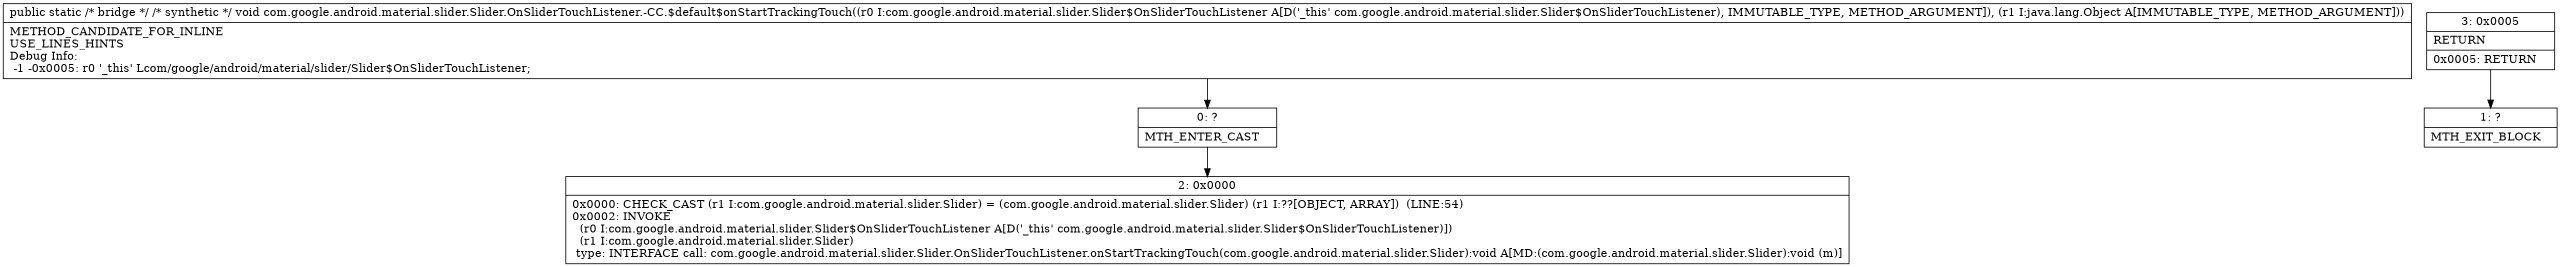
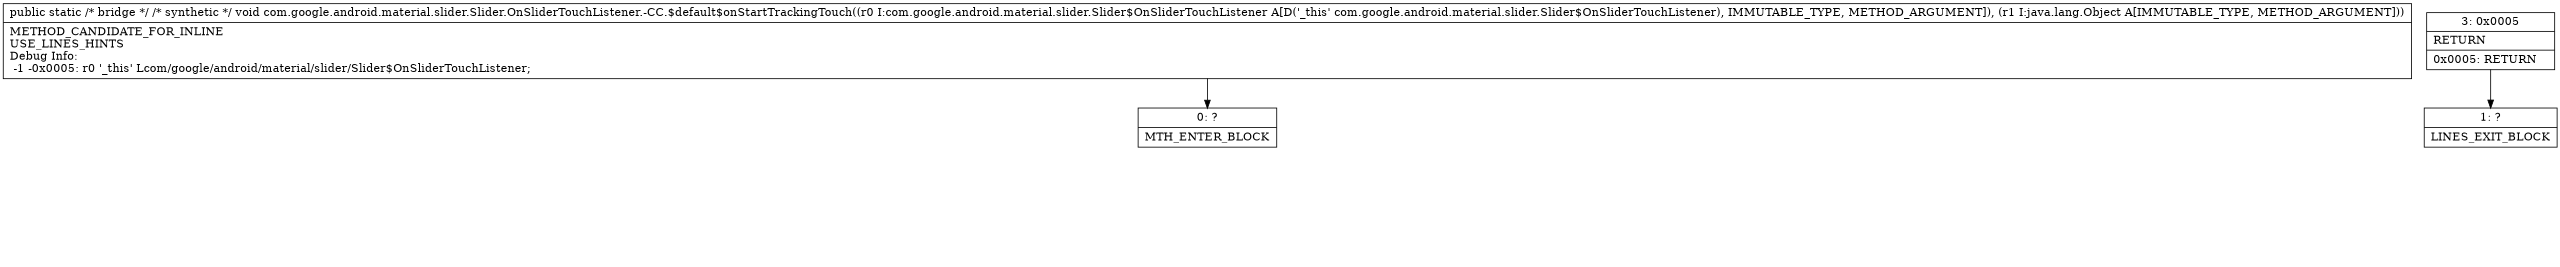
node "0: ?": text "MTH_ENTER_CAST" -> "MTH_ENTER_BLOCK"
node "1: ?": text "MTH_EXIT_BLOCK" -> "LINES_EXIT_BLOCK"
node "2: 0x0000": removed
